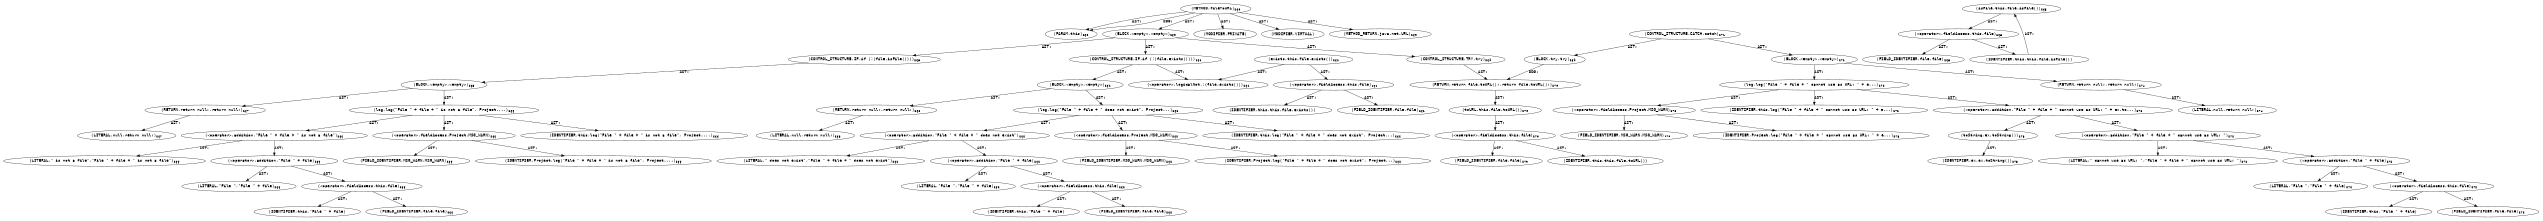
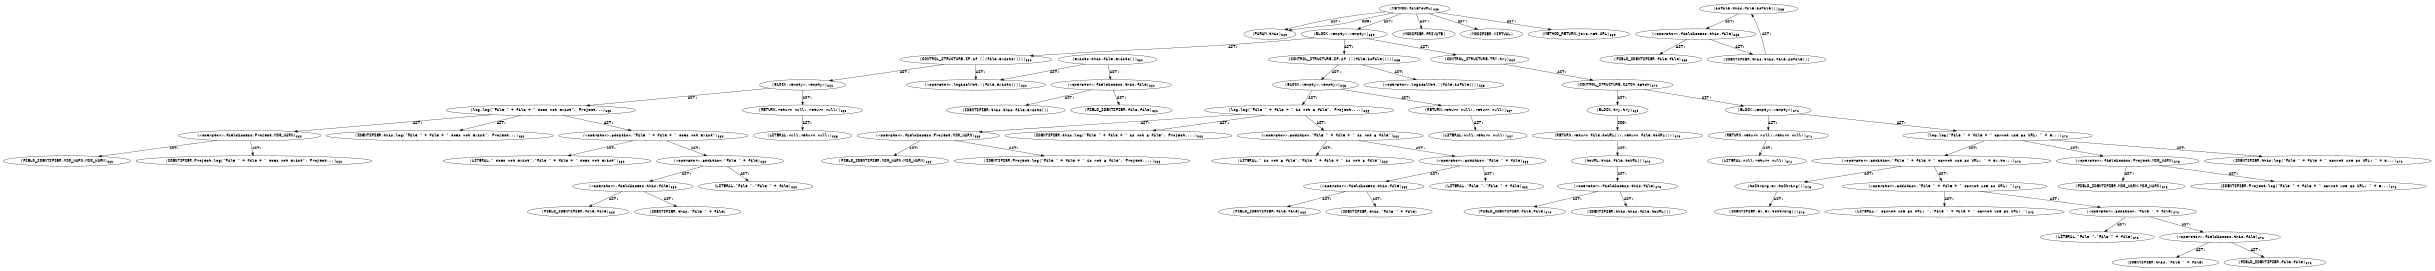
edge "(CONTROL_STRUCTURE,TRY,try)" -> "(RETURN,return file.toURL();,return file.toURL();)": now "(CONTROL_STRUCTURE,TRY,try)" -> "(CONTROL_STRUCTURE,CATCH,catch)"
node "(<operator>.logicalNot,!(file.isFile()))": added
